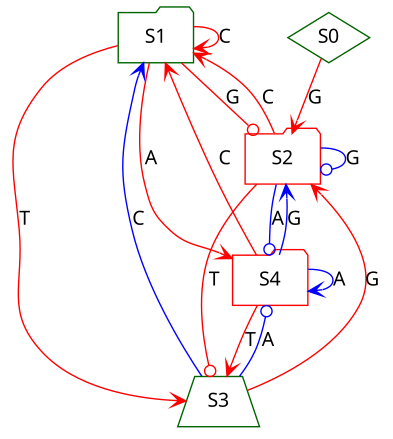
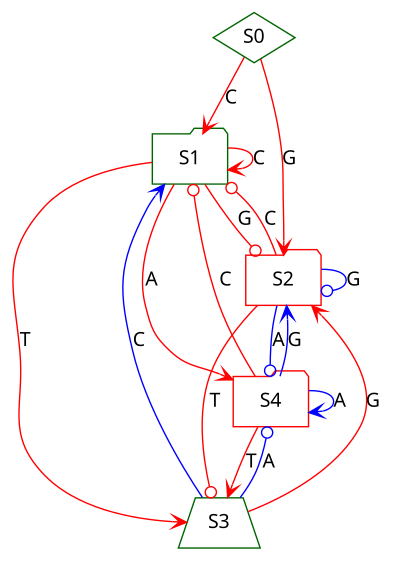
edge "S0" -> "S1": added, label "C"
edge "S2" -> "S1": arrowhead vee -> odot
edge "S4" -> "S1": arrowhead vee -> odot
